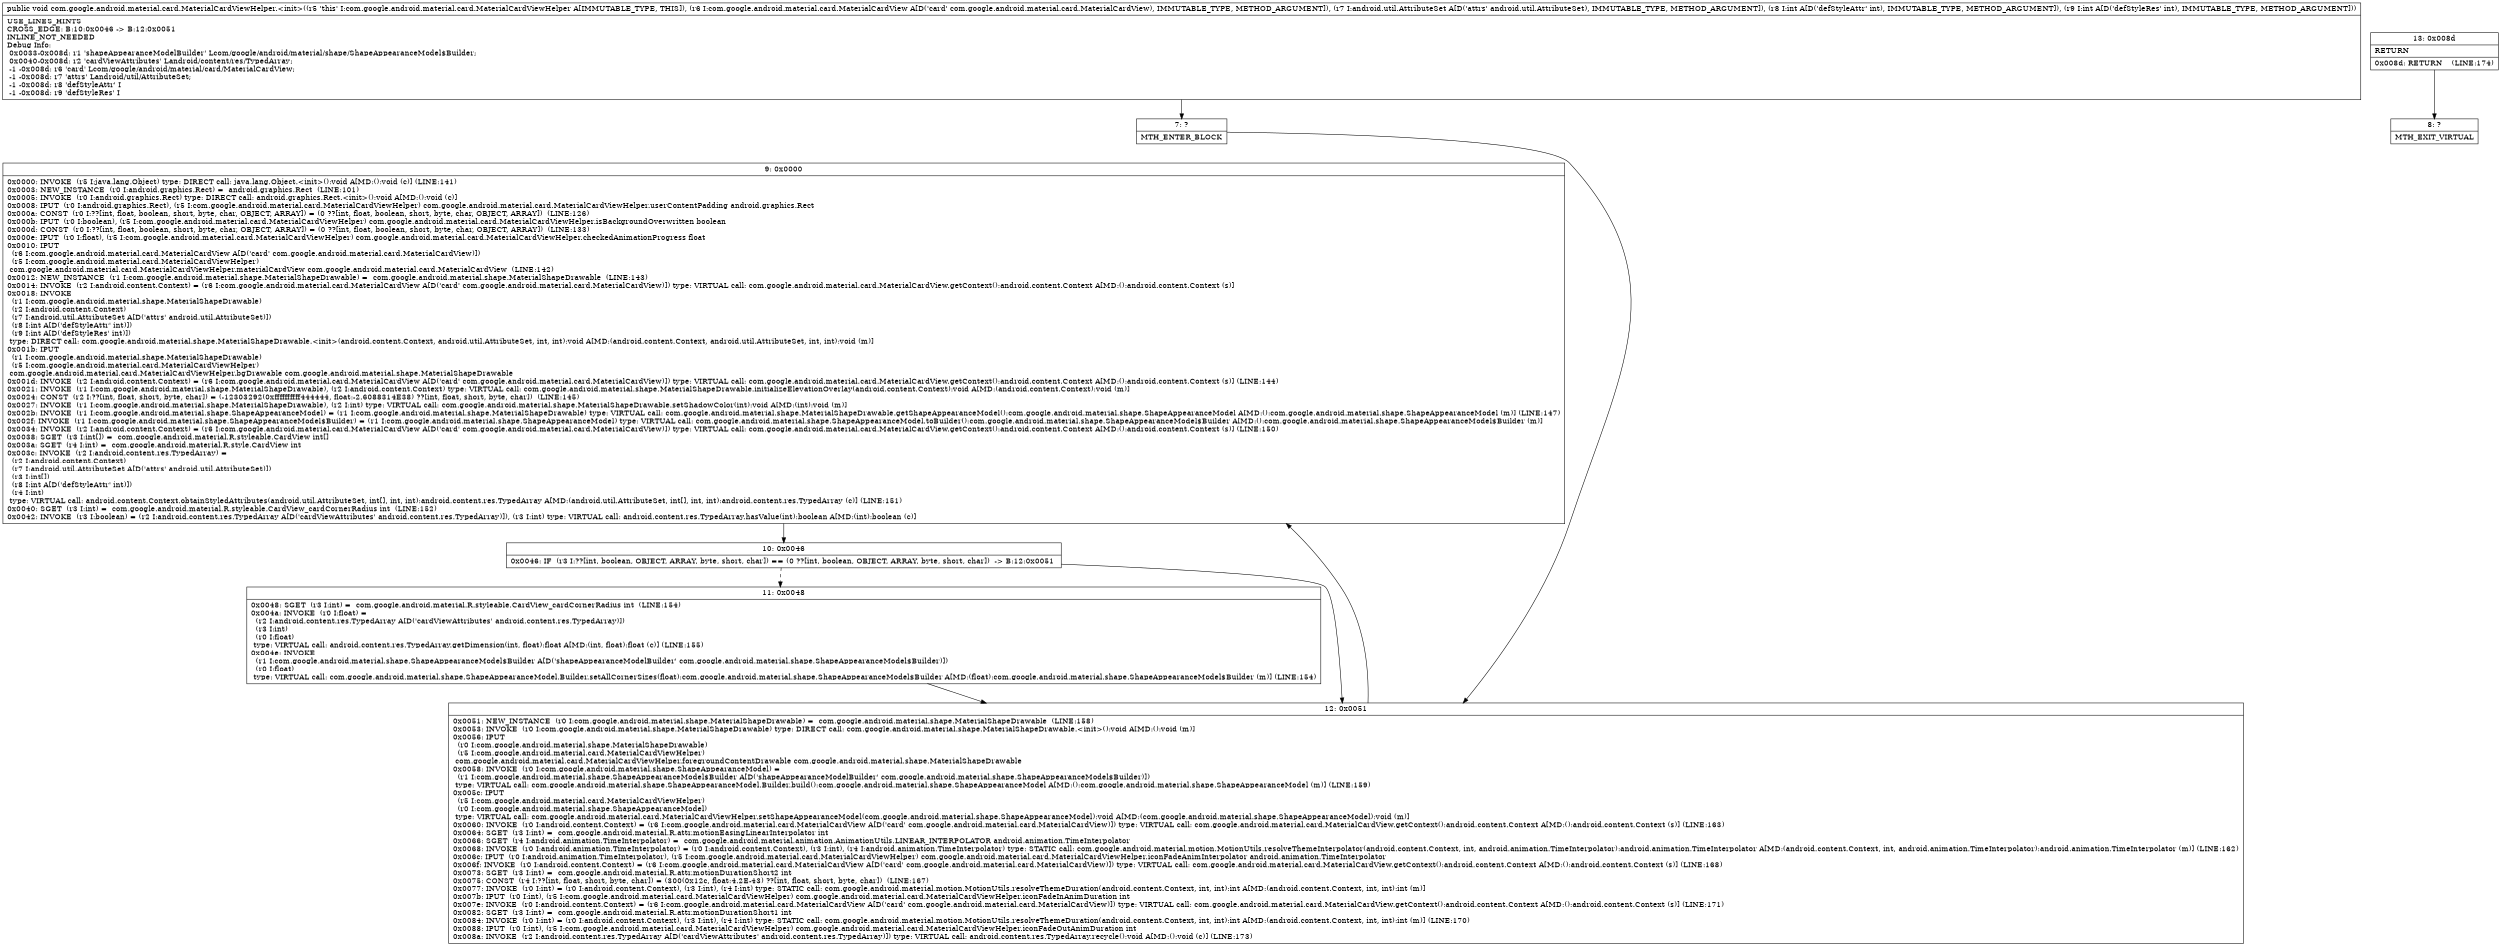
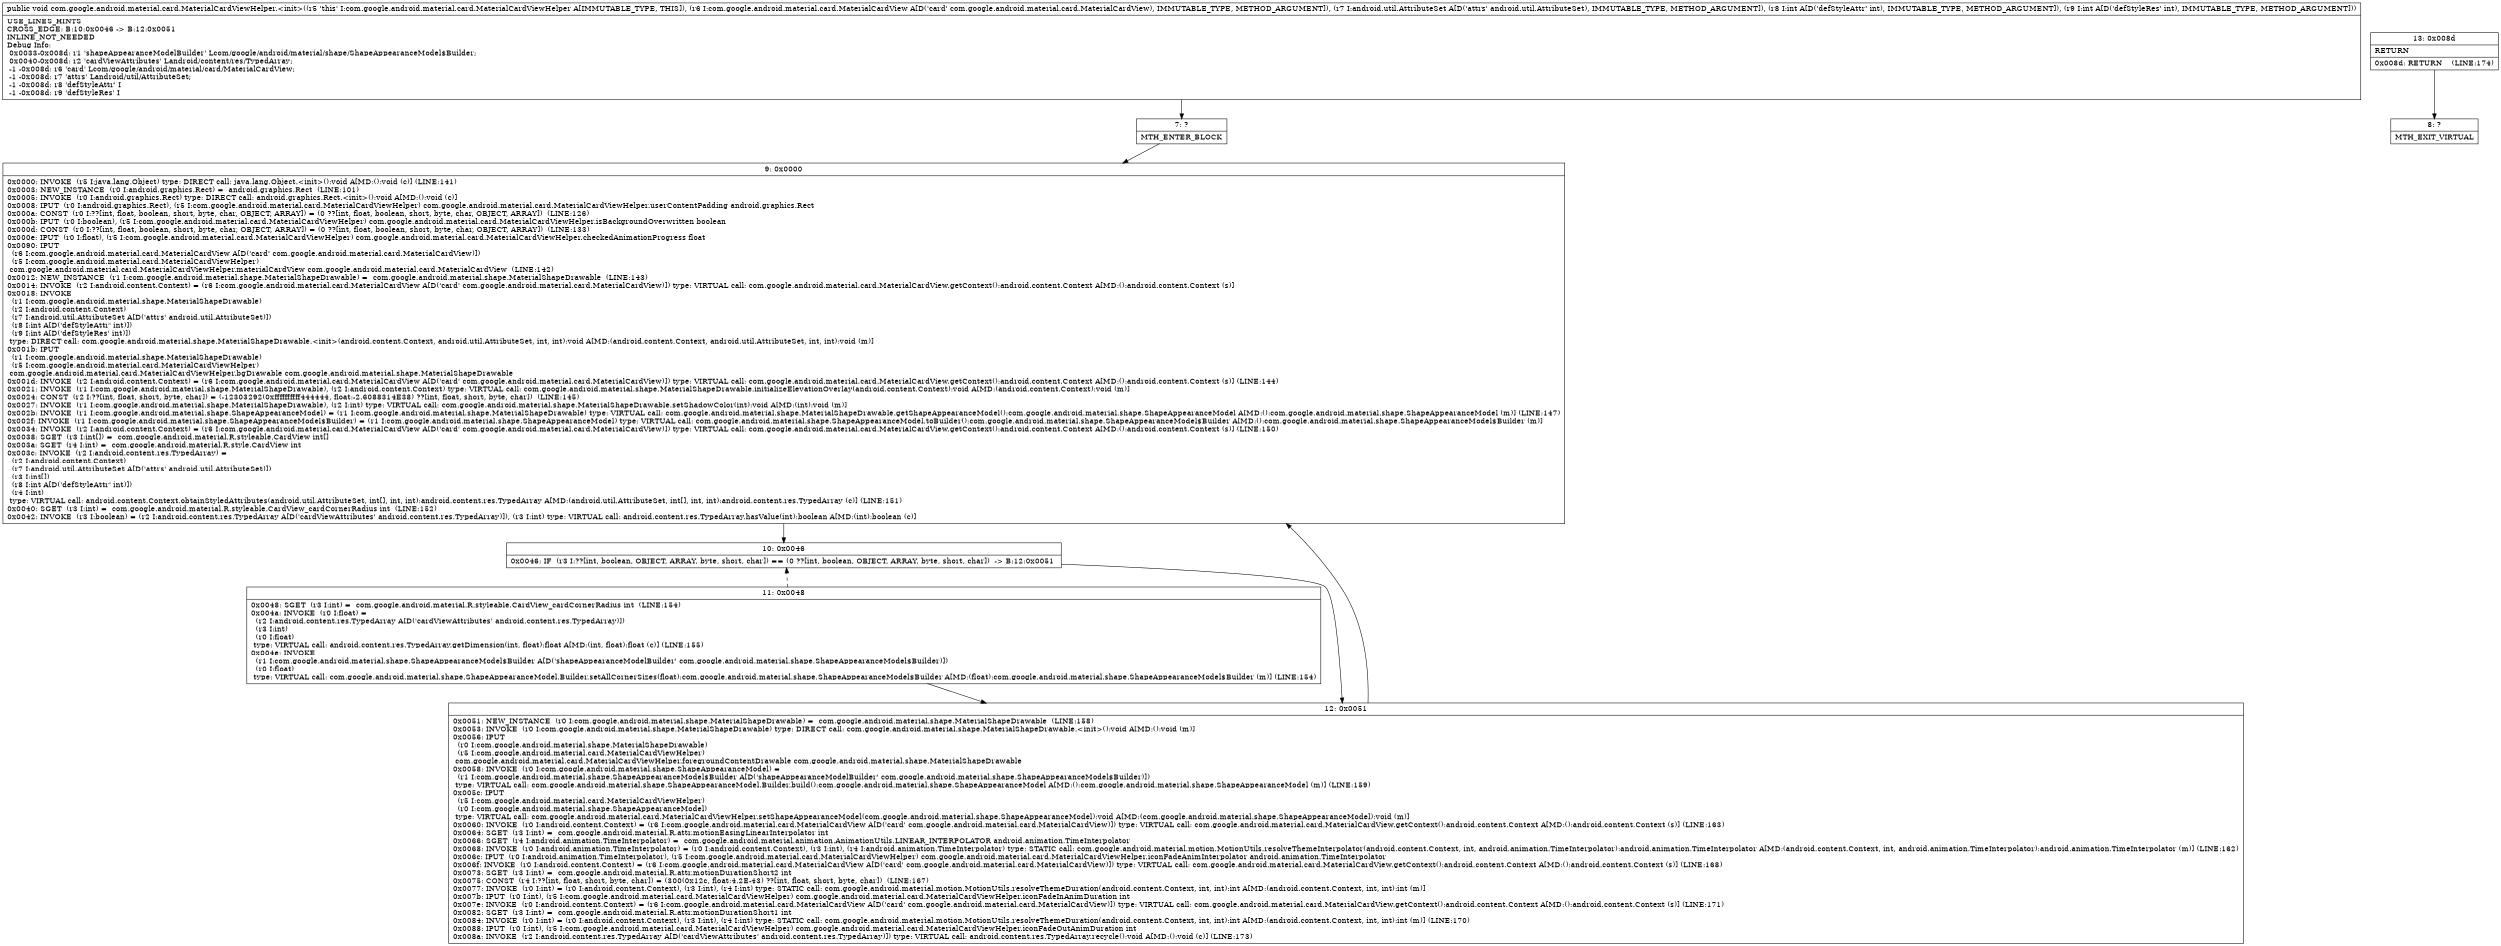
node "9: 0x0000": text "0x0010: IPUT" -> "0x0090: IPUT"
edge "7: ?" -> "12: 0x0051": now "7: ?" -> "9: 0x0000"
edge "10: 0x0046" -> "11: 0x0048": reversed
